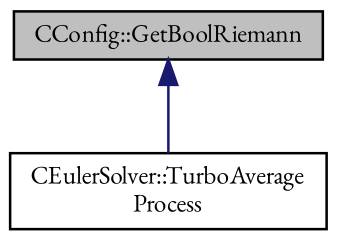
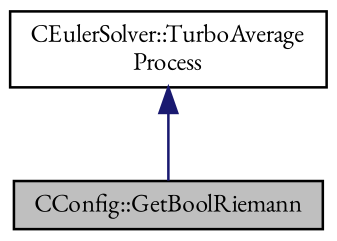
edge "CEulerSolver::TurboAverage Process" -> "CConfig::GetBoolRiemann": reversed
